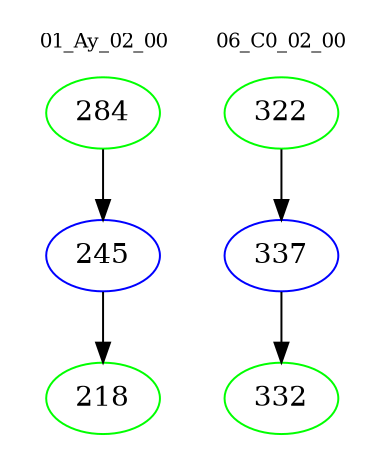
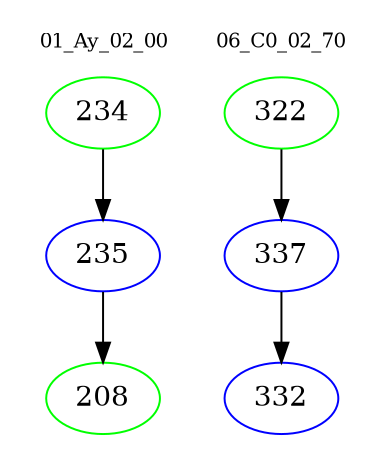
cluster "06_C0_02_00": label "06_C0_02_00" -> "06_C0_02_70"
node "284": label "284" -> "234"
node "245": label "245" -> "235"
node "218": label "218" -> "208"
node "332": color green -> blue
